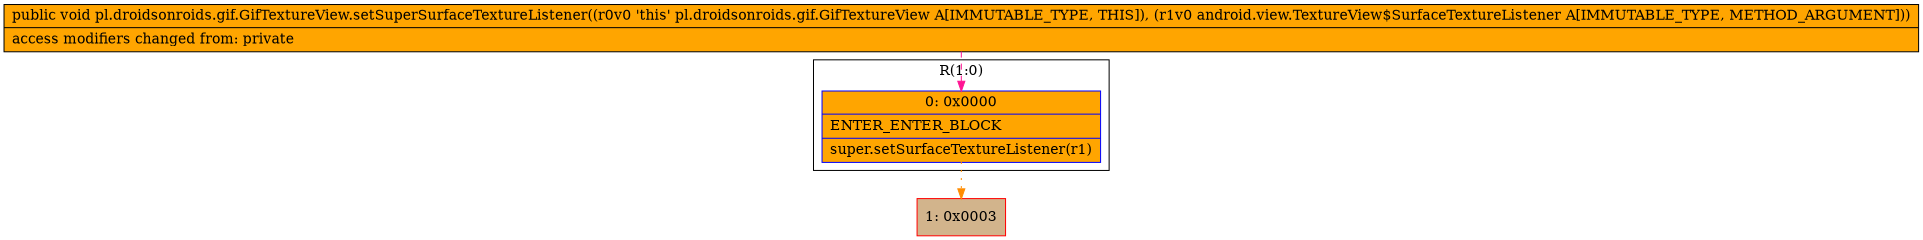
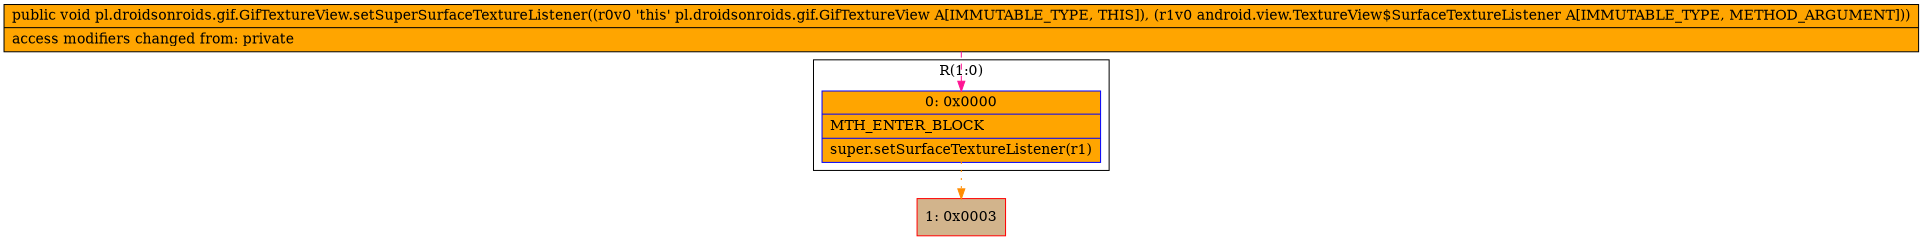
node "0: 0x0000": text "ENTER_ENTER_BLOCK" -> "MTH_ENTER_BLOCK"
